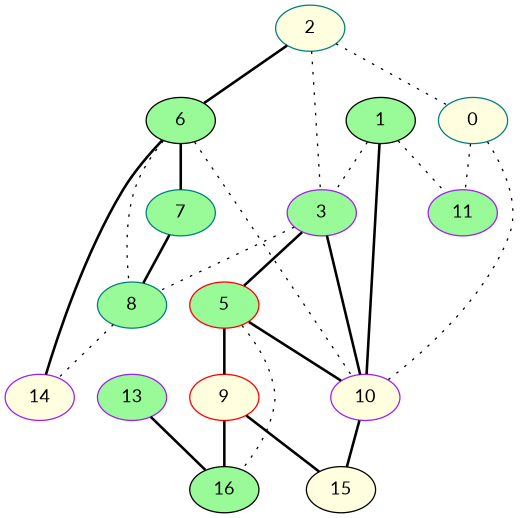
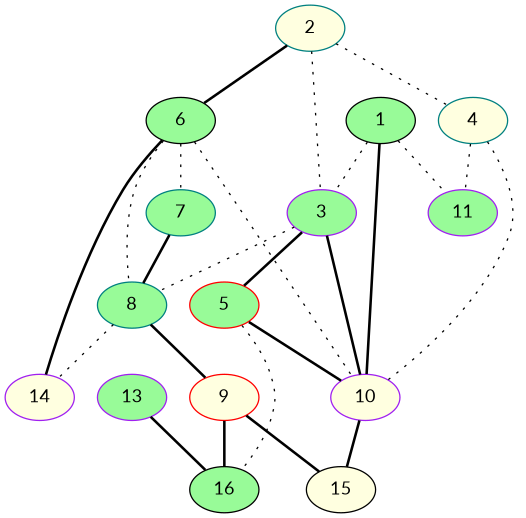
node "0": label "0" -> "4"
edge "6" -- "7": style bold -> dotted
edge "5" -- "9": now "8" -- "9"
